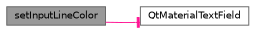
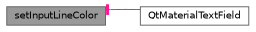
edge "setInputLineColor" -> "QtMaterialTextField": reversed
